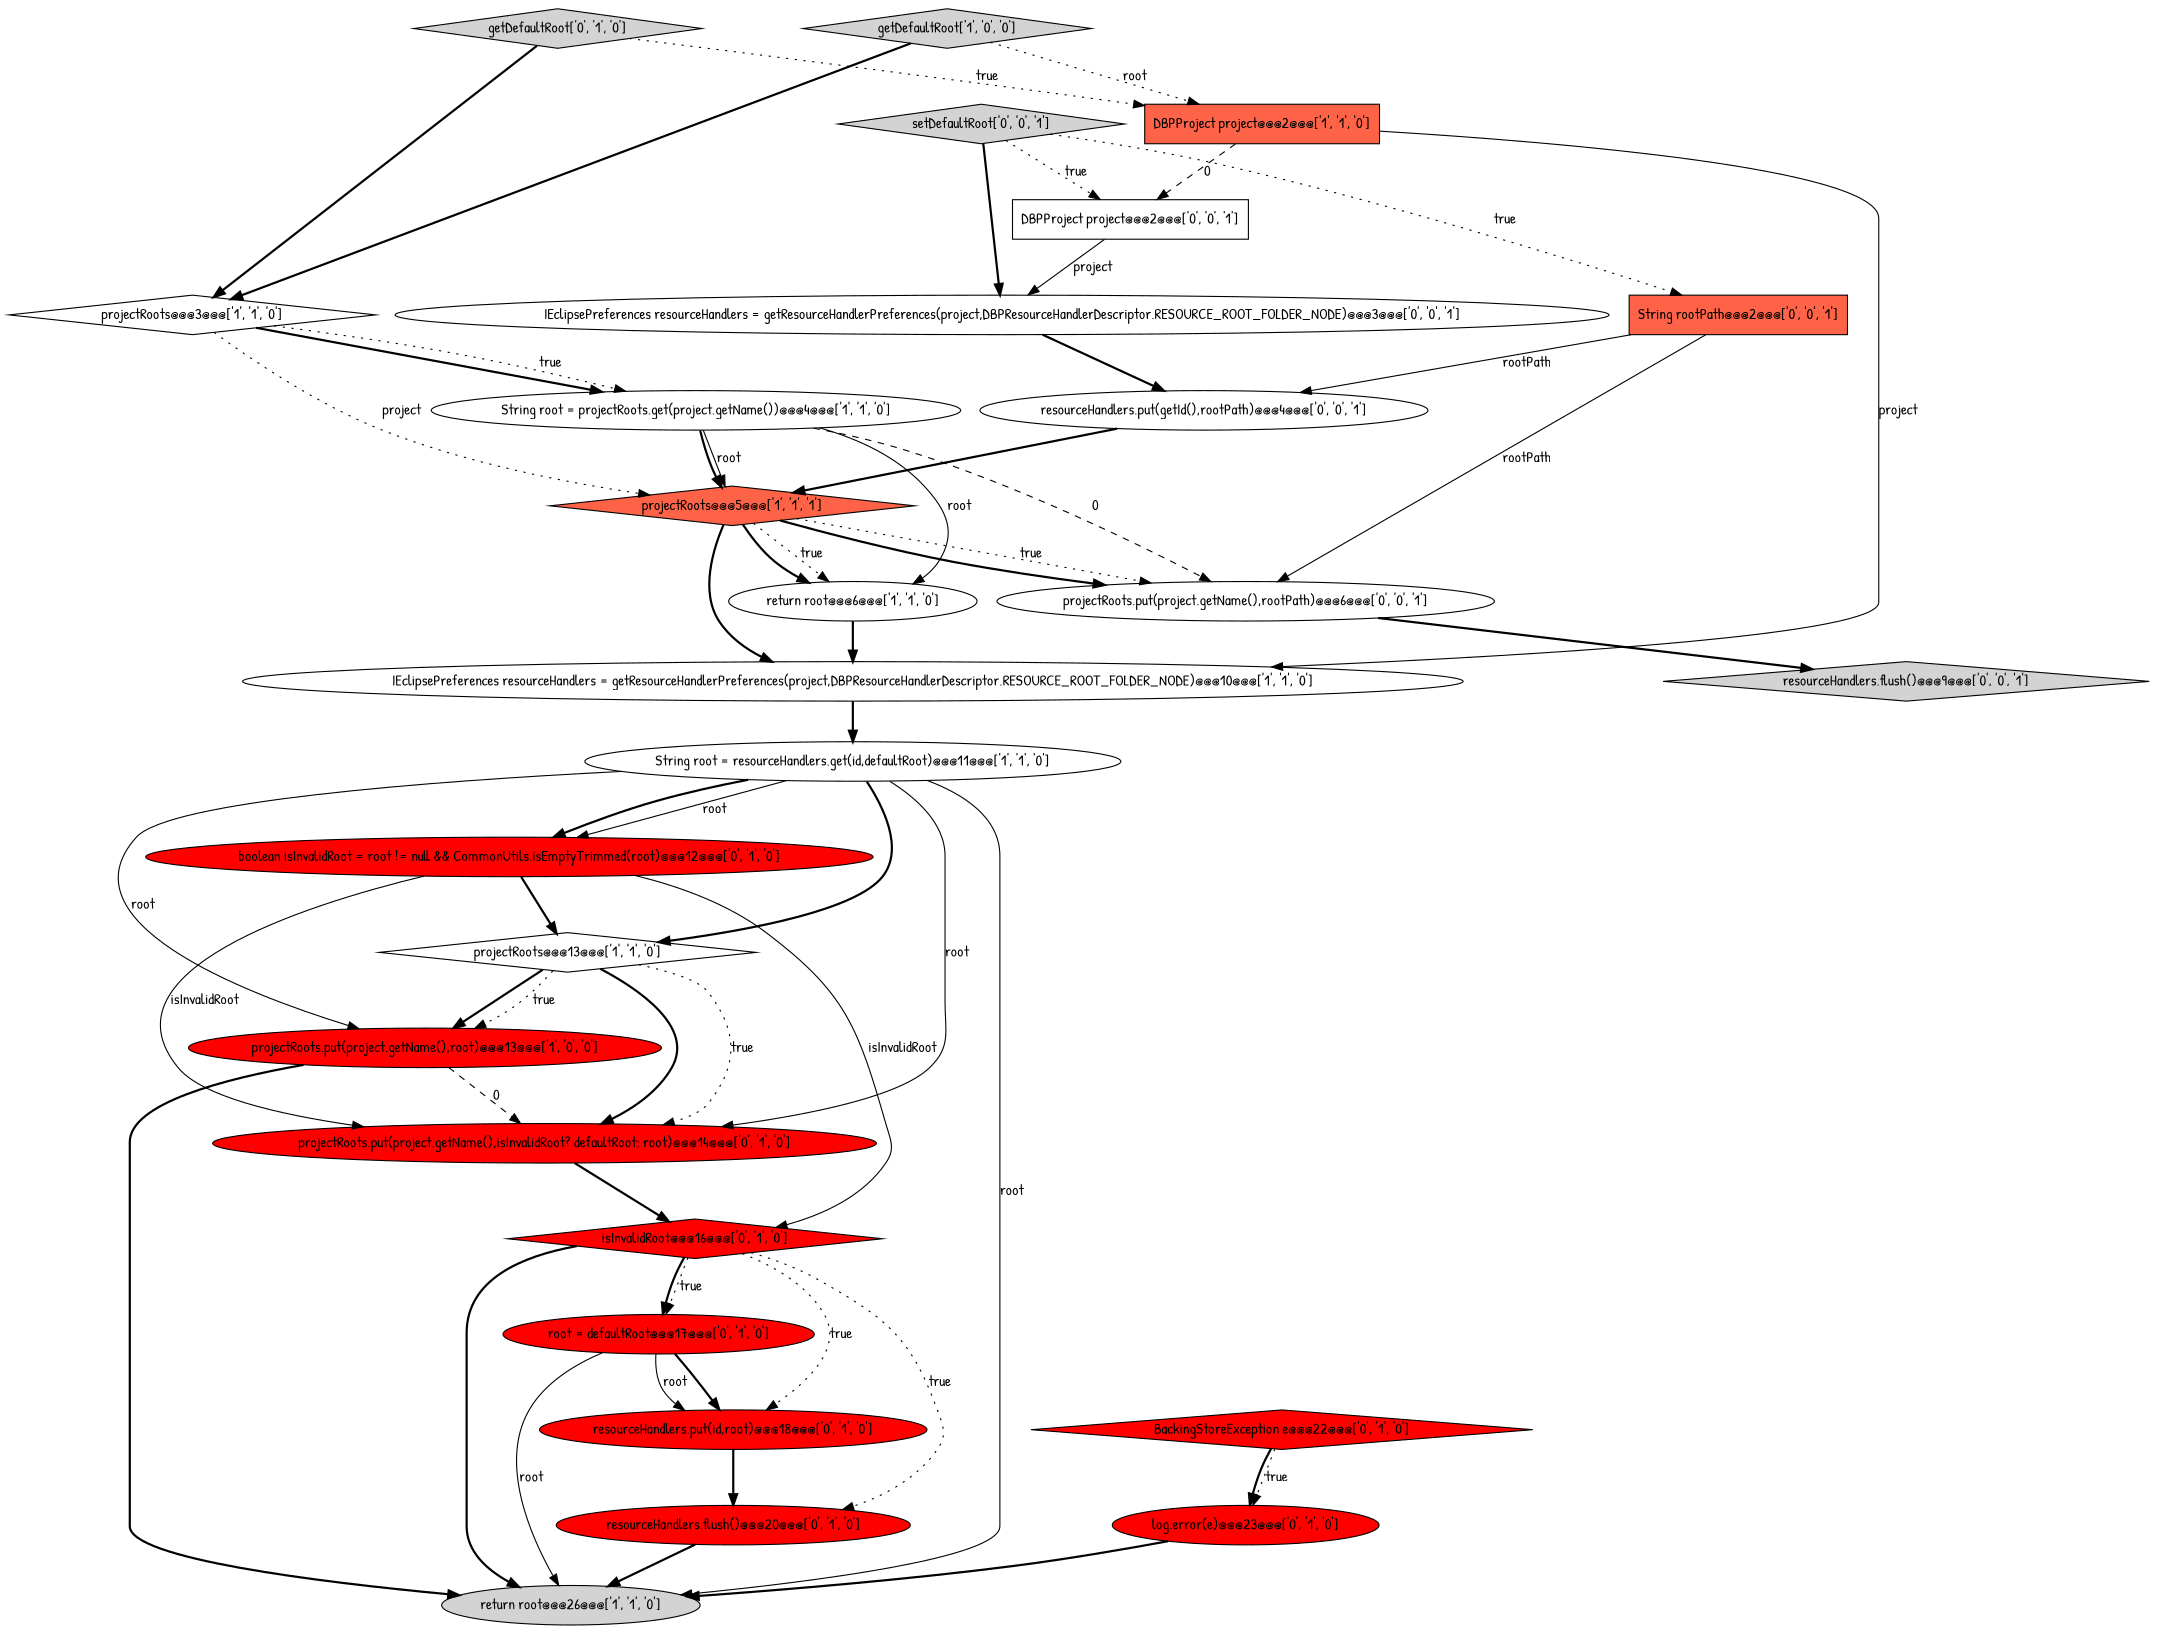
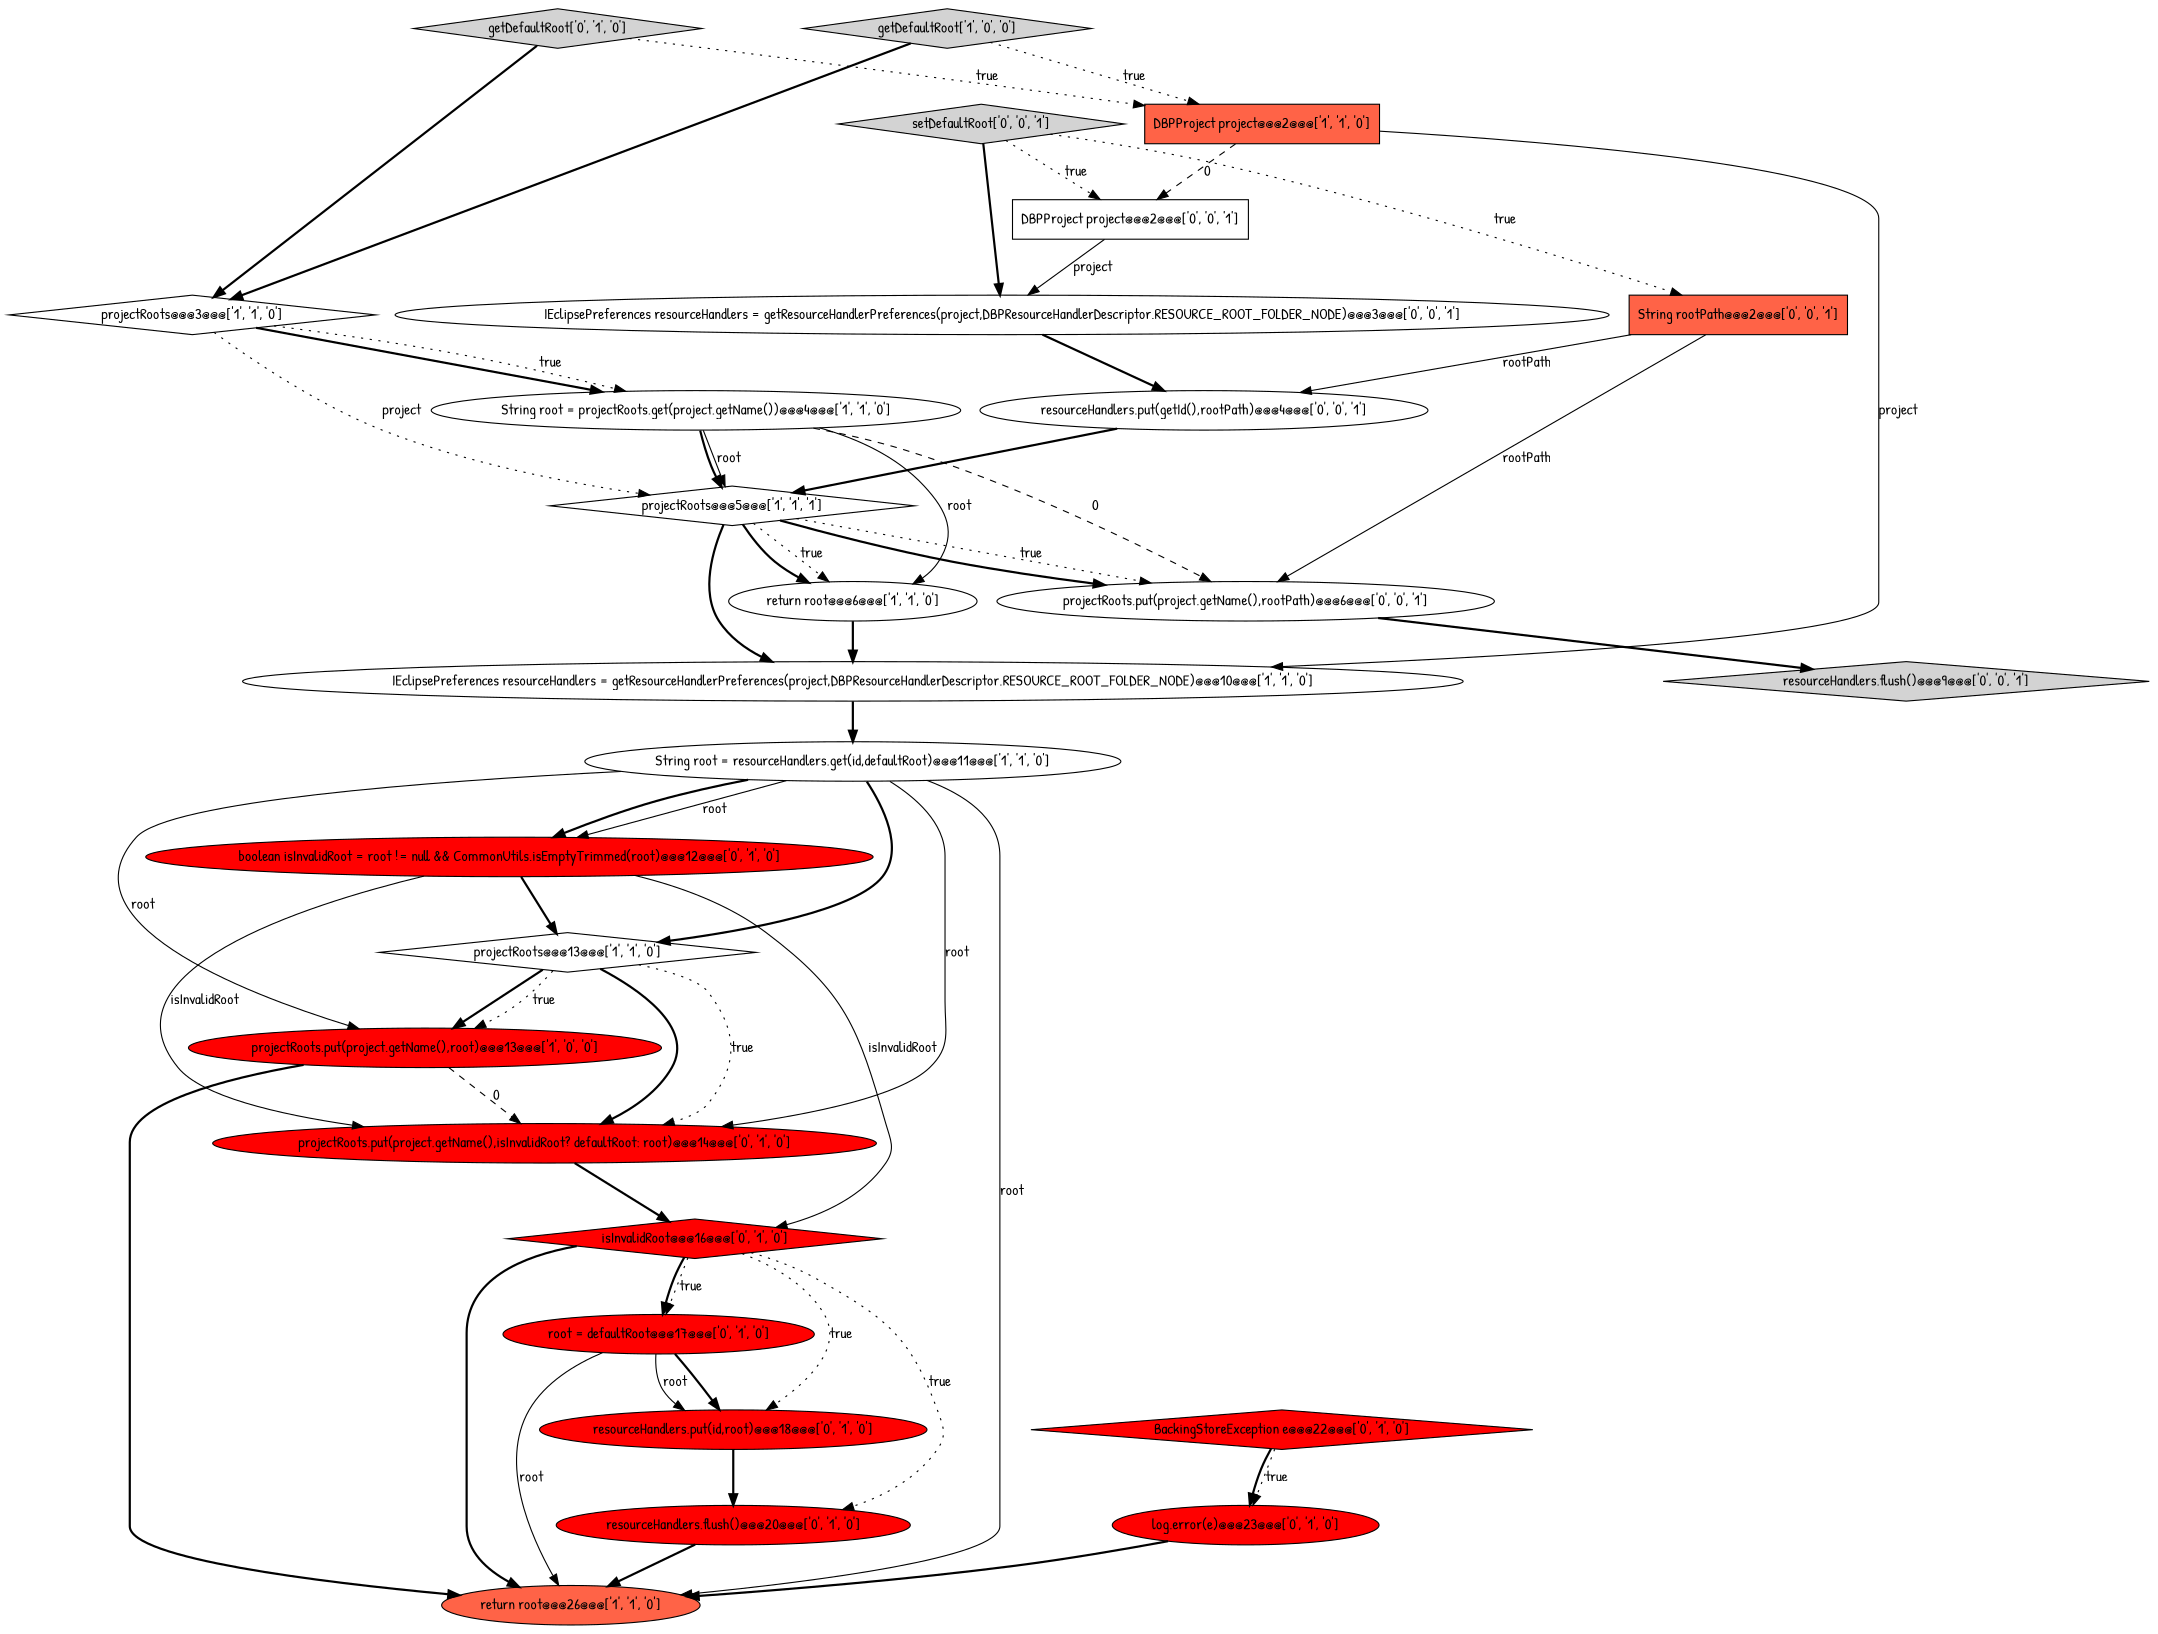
edge "getDefaultRoot['1', '0', '0']" -> "DBPProject project@@@2@@@['1', '1', '0']": label "root" -> "true"
node "projectRoots@@@5@@@['1', '1', '1']": fillcolor tomato -> white
node "return root@@@26@@@['1', '1', '0']": fillcolor lightgray -> tomato
